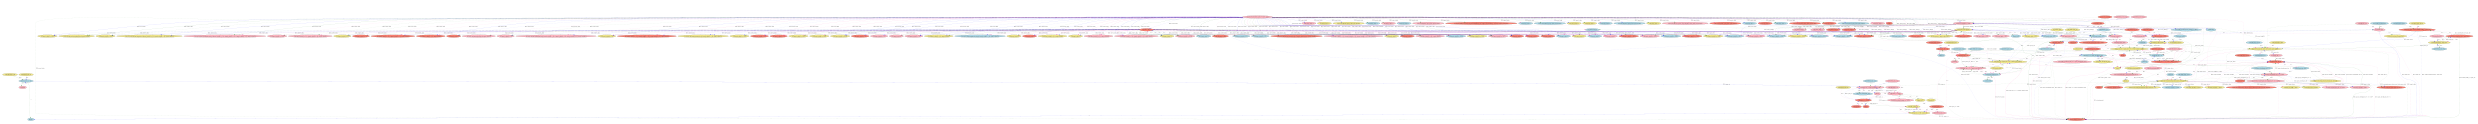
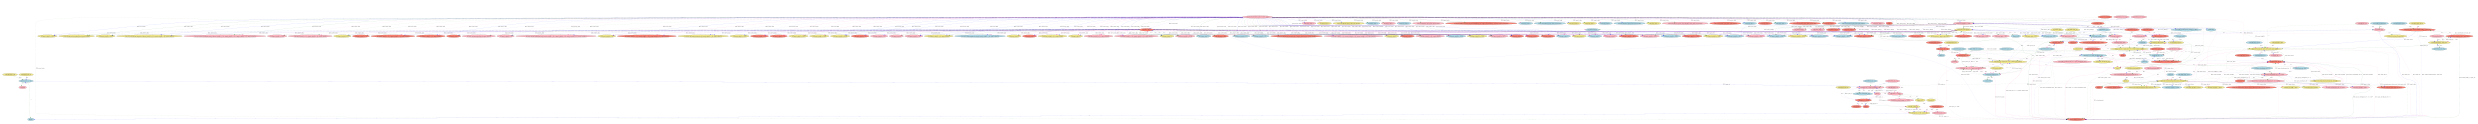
edge "(Call,sysex_len - 1)" -> "(Call,free(sysex_store))": now "(Call,memcpy(sysex_store, event_data, sysex_len))" -> "(Call,free(sysex_store))"
